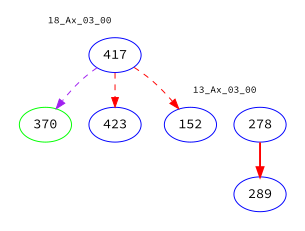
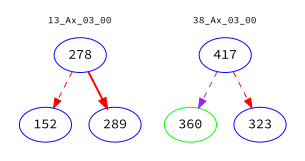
cluster "18_Ax_03_00": label "18_Ax_03_00" -> "38_Ax_03_00"
edge "417" -> "152": now "278" -> "152"
node "370": label "370" -> "360"
node "423": label "423" -> "323"
